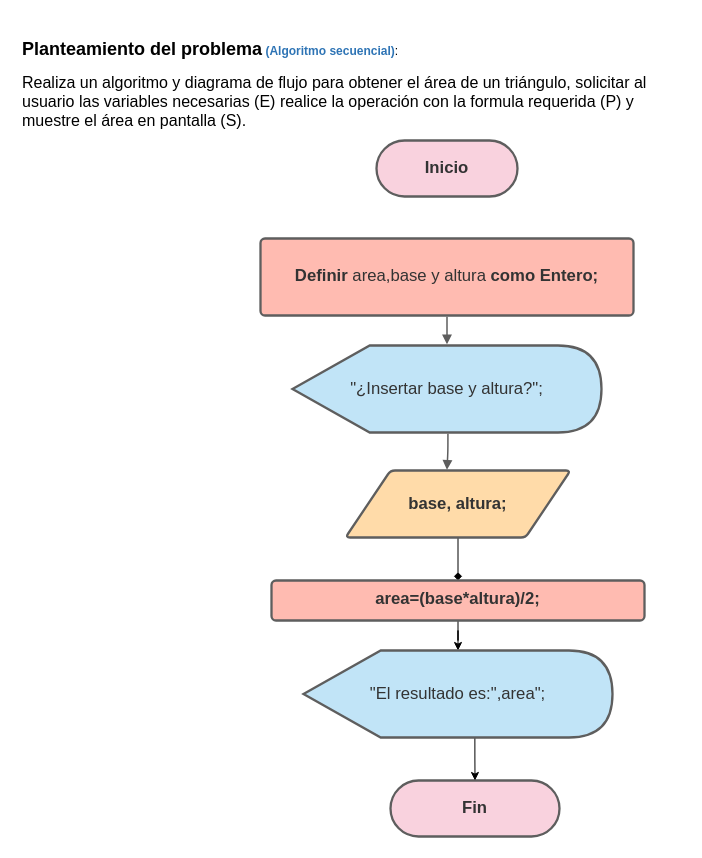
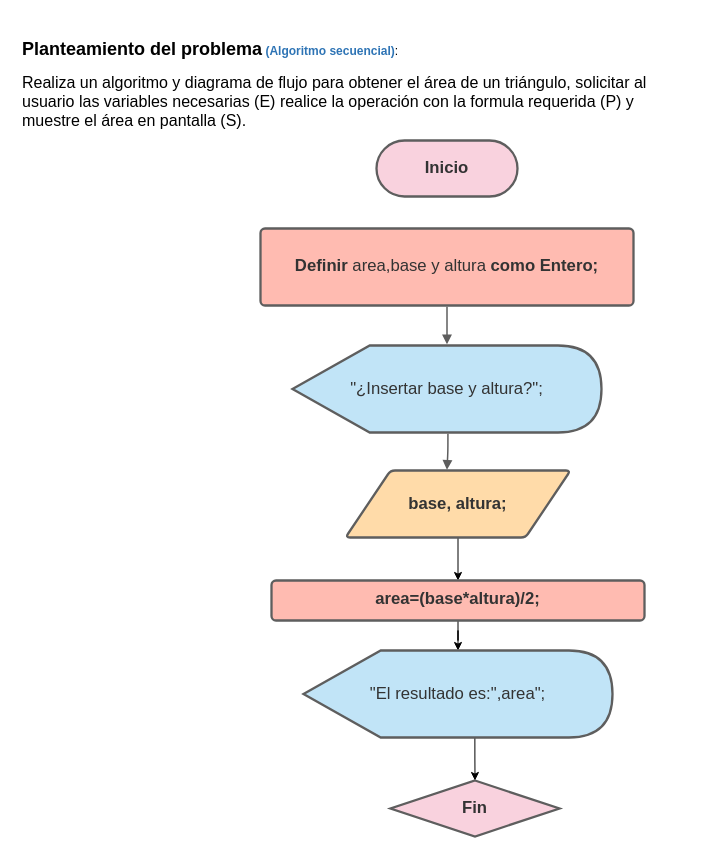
node "Definir area,base y altura como Entero;": moved (447, 277) -> (447, 267)
edge "base, altura;" -> "area=(base*altura)/2;": arrowhead diamond -> classic
node "Fin": shape rounded rectangle -> diamond
